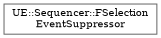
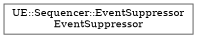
node "UE::Sequencer::FSelection EventSuppressor": label "UE::Sequencer::FSelection EventSuppressor" -> "UE::Sequencer::EventSuppressor EventSuppressor"
